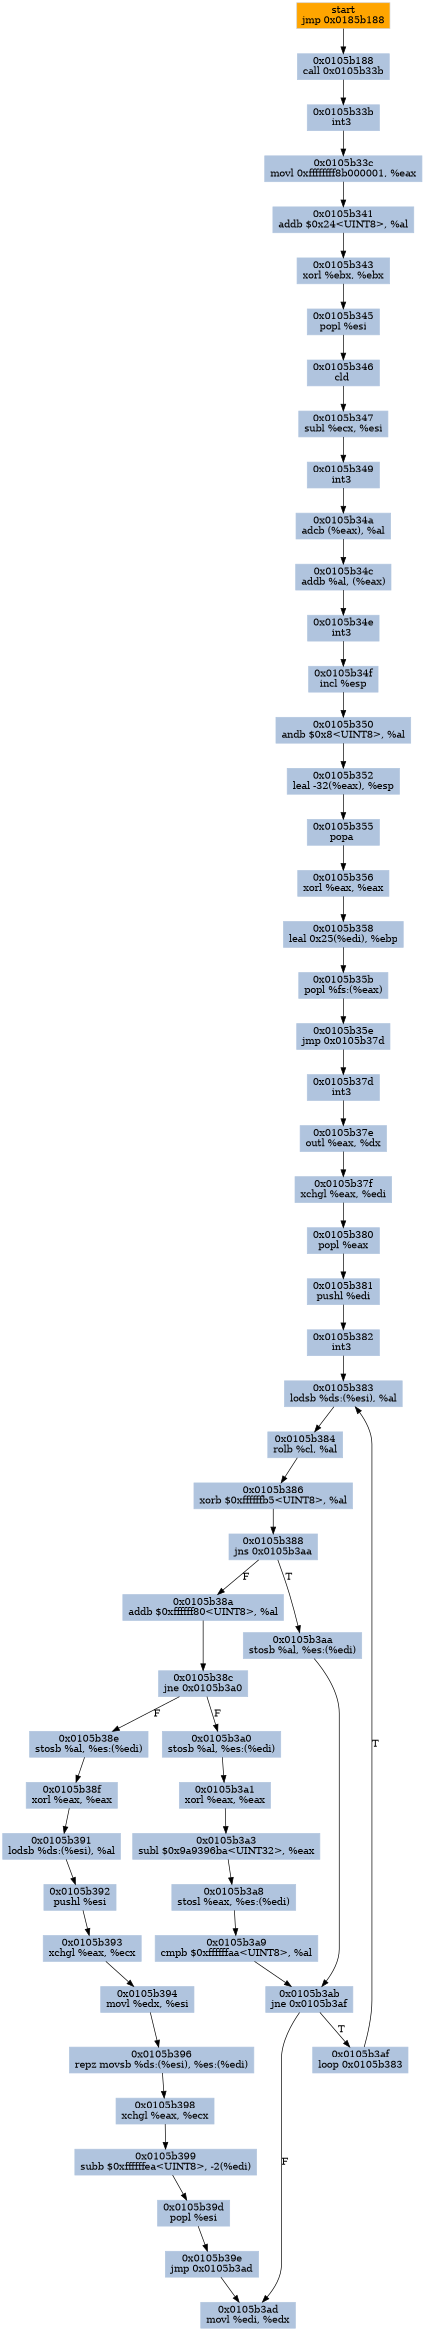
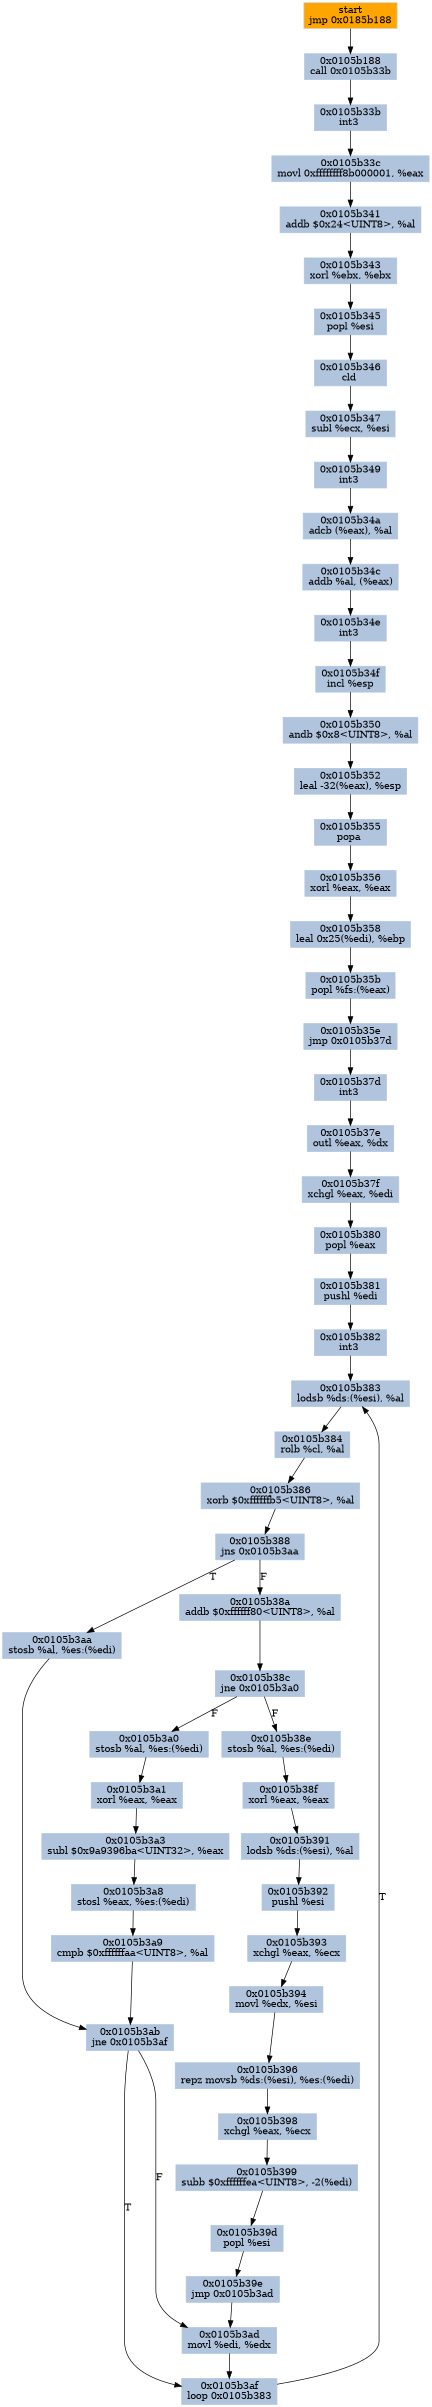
edge "0x0105b3ad movl %edi, %edx" -> "0x0105b3af loop 0x0105b383": added
